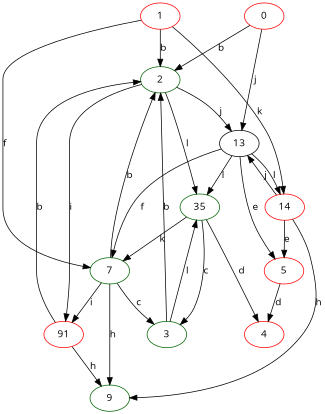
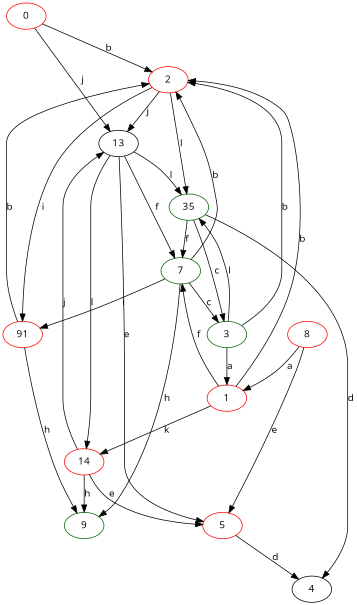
node "2": color darkgreen -> red
edge "35" -> "7": label "k" -> "f"
node "4": color red -> black
node "8": added
edge "3" -> "1": added, label "a"
